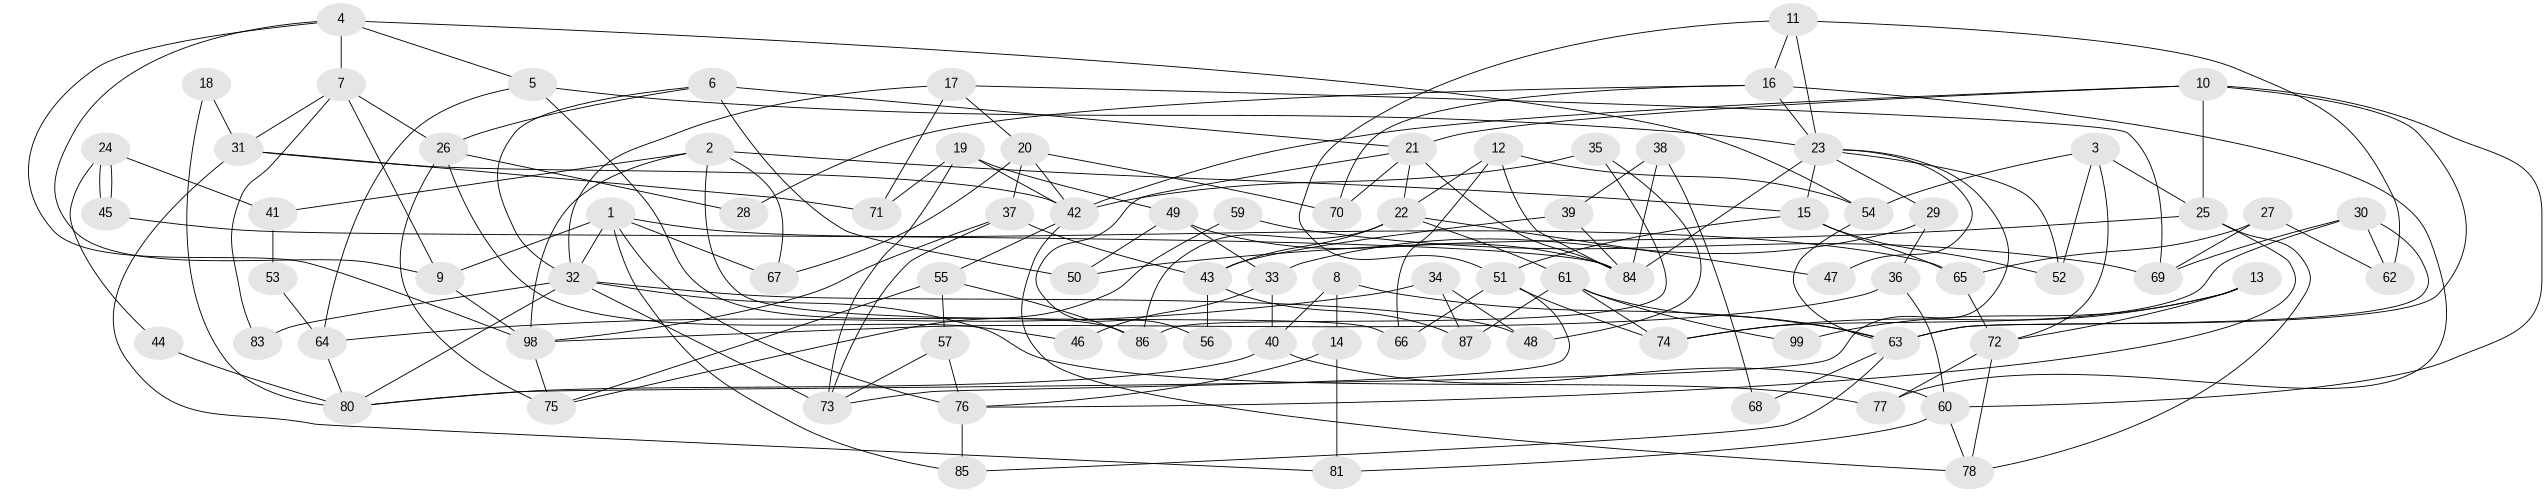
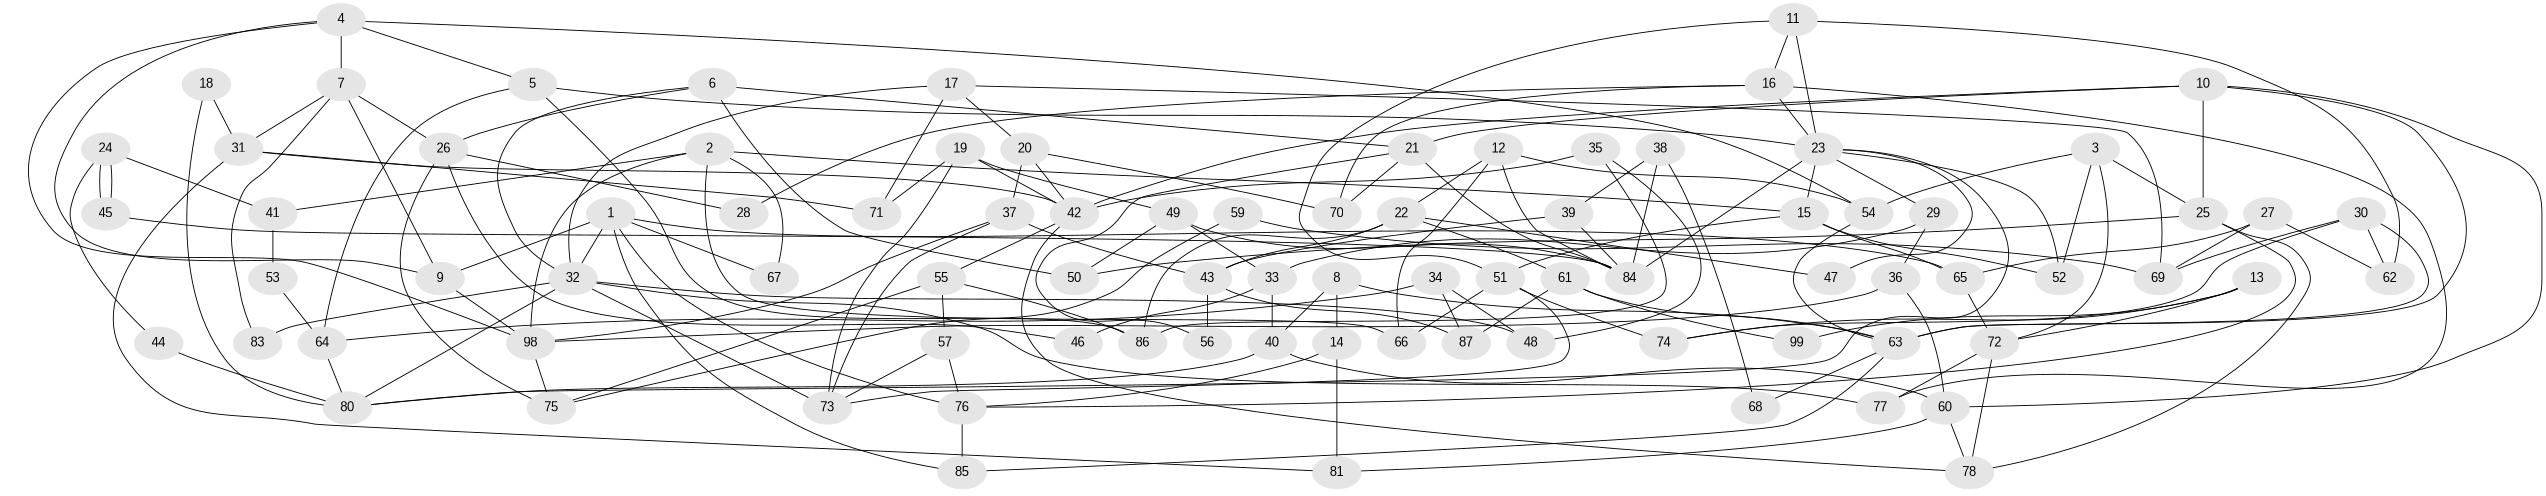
edge "21" -- "22": removed
edge "20" -- "67": removed
edge "61" -- "74": removed
